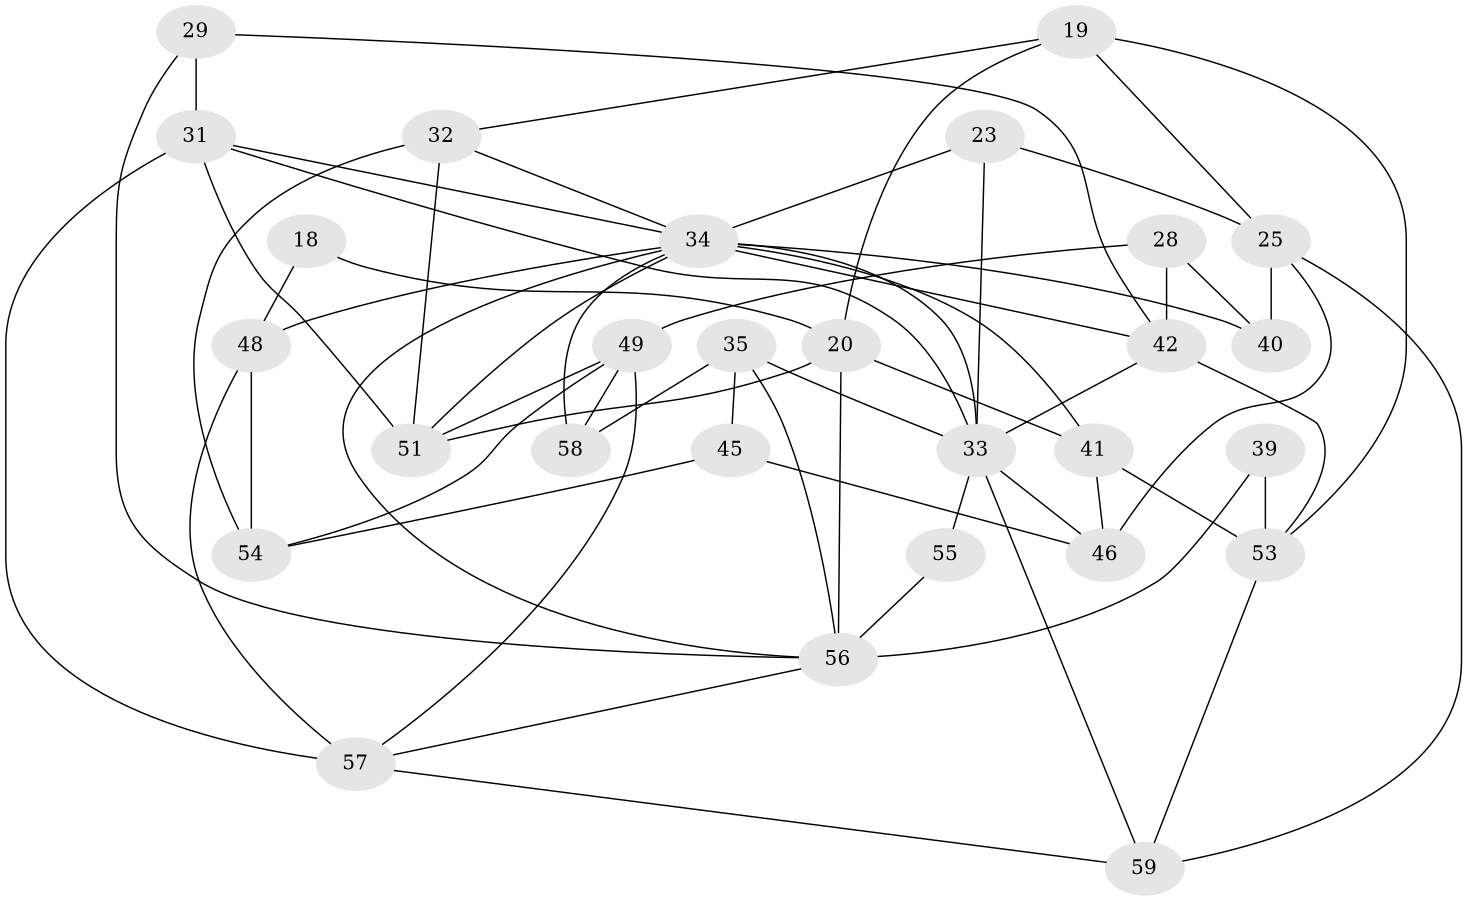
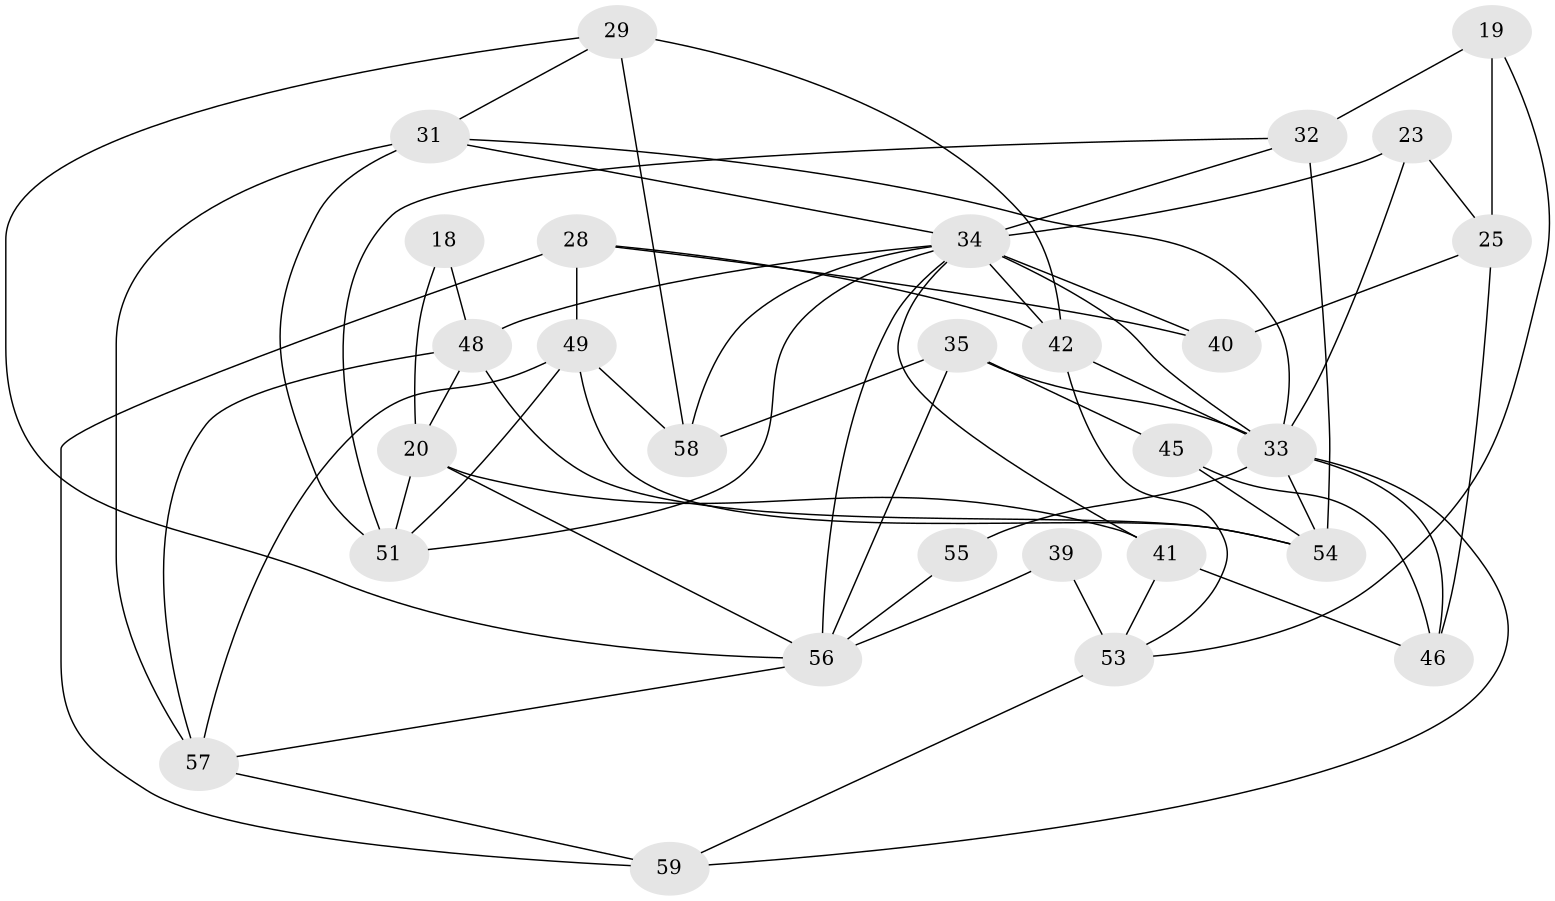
edge "19" -- "20": now "48" -- "20"
edge "29" -- "58": added
edge "33" -- "54": added
edge "25" -- "59": now "28" -- "59"
